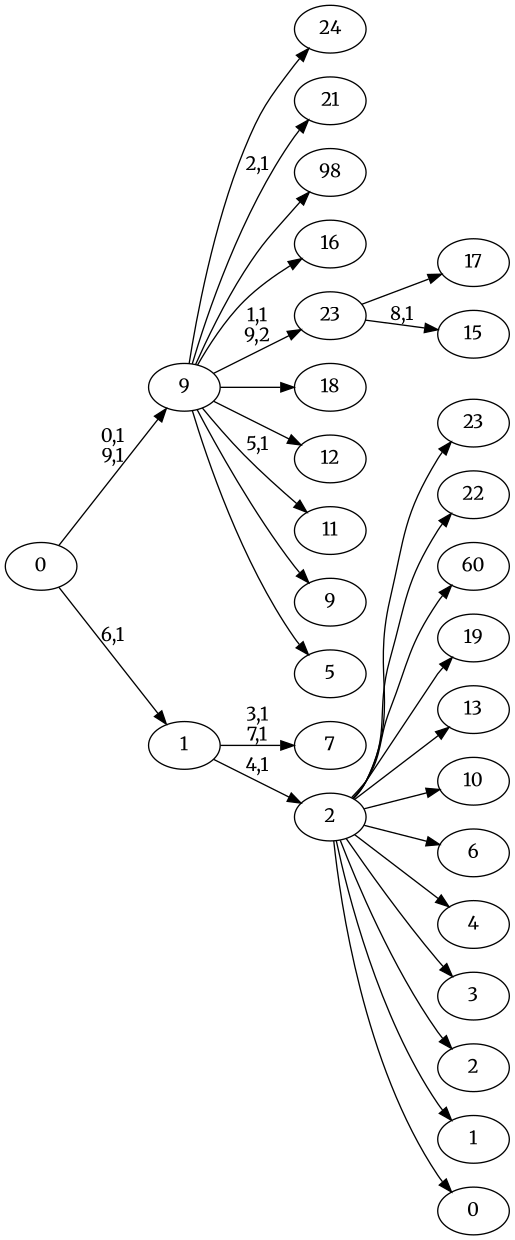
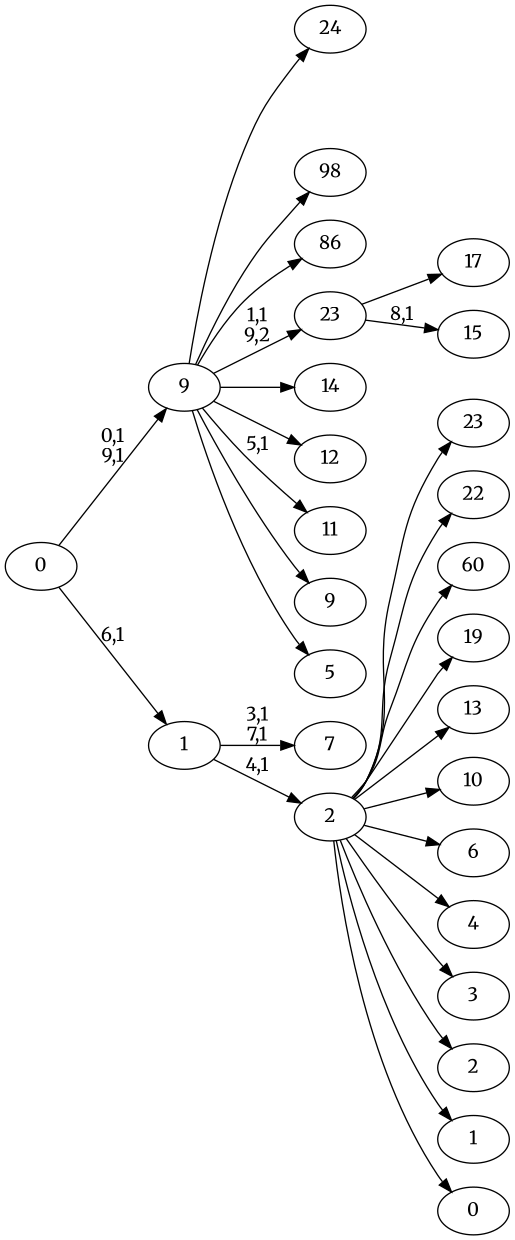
node "21": removed
node "16": label "16" -> "86"
node "18": label "18" -> "14"
